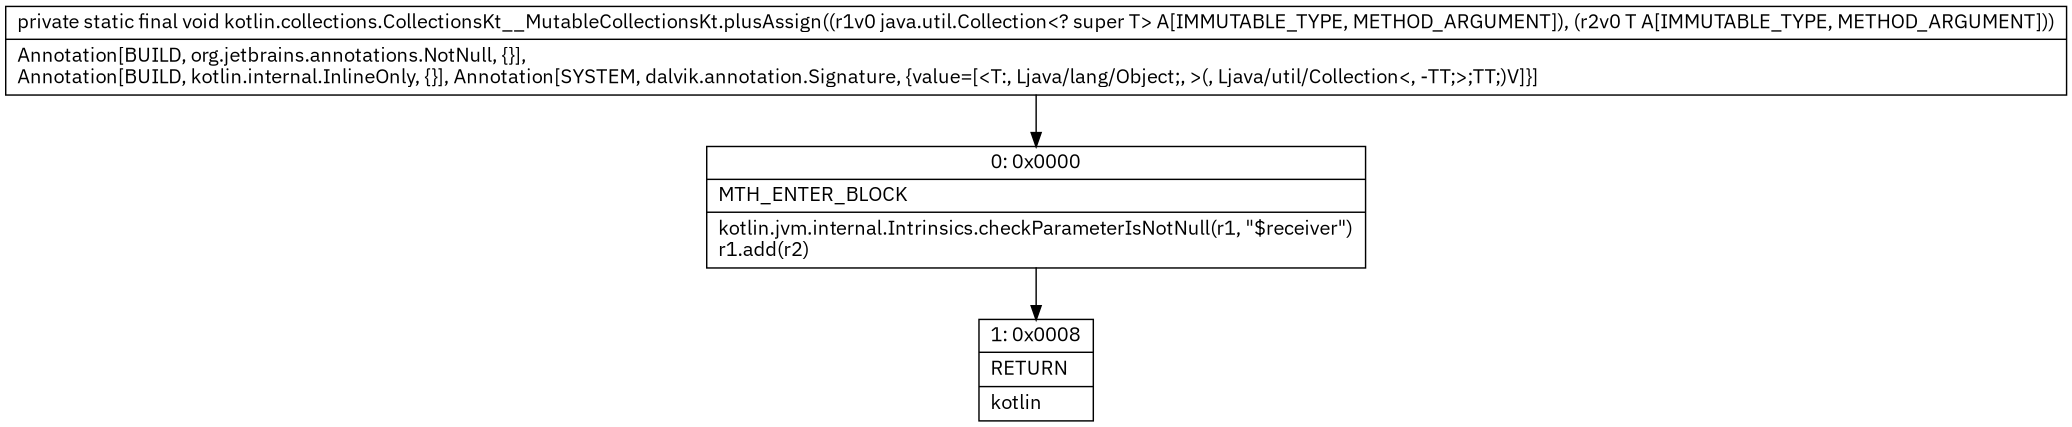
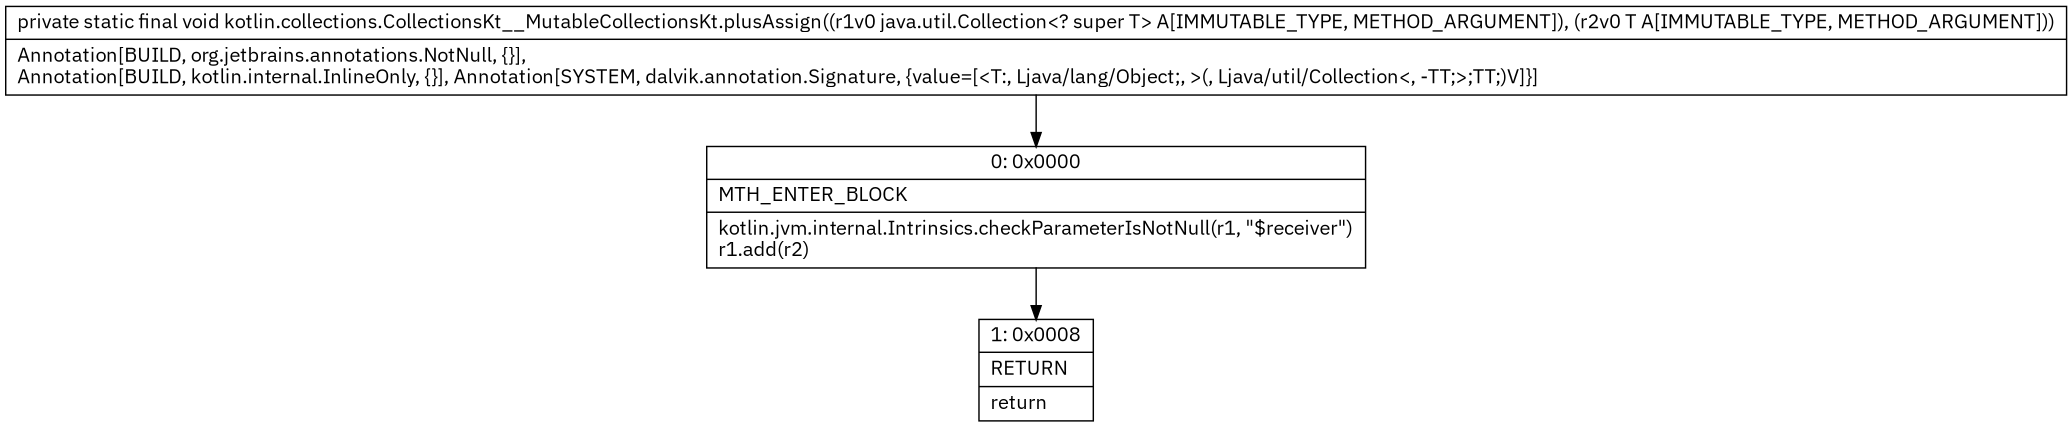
node "1: 0x0008": text "kotlin" -> "return"
